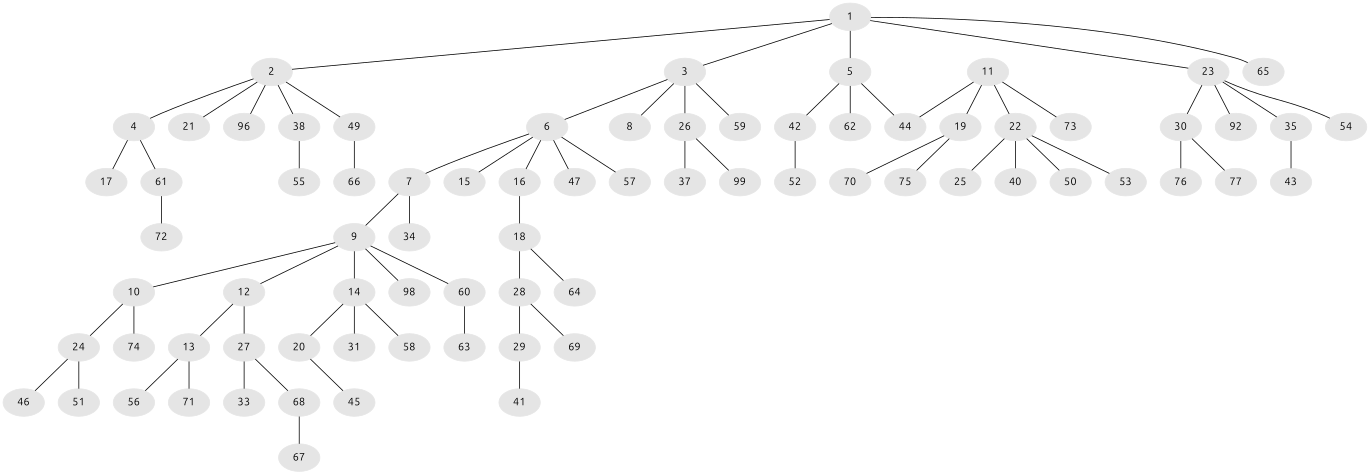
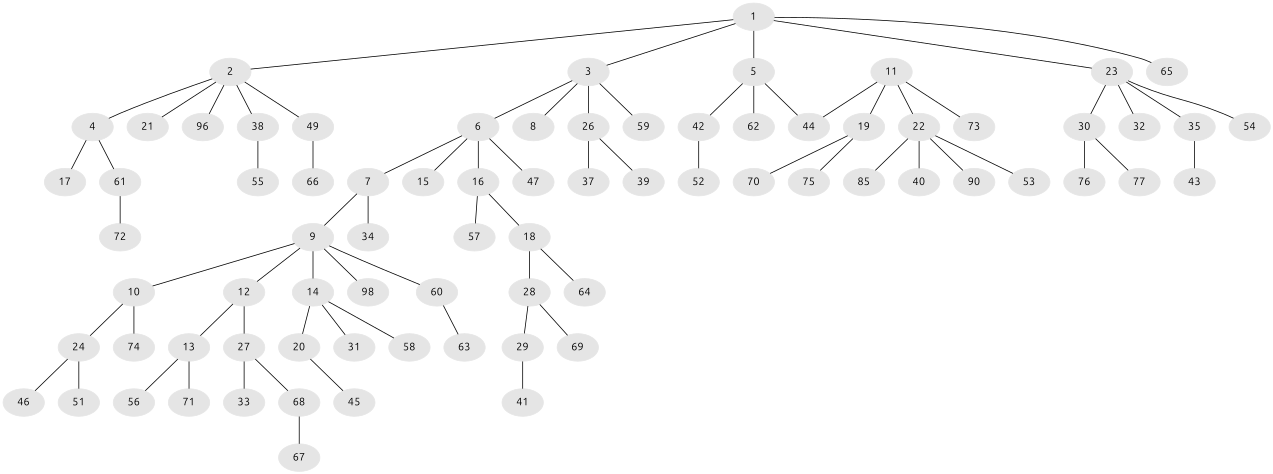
node "92": label "92" -> "32"
edge "6" -- "57": now "16" -- "57"
node "99": label "99" -> "39"
node "25": label "25" -> "85"
node "50": label "50" -> "90"
